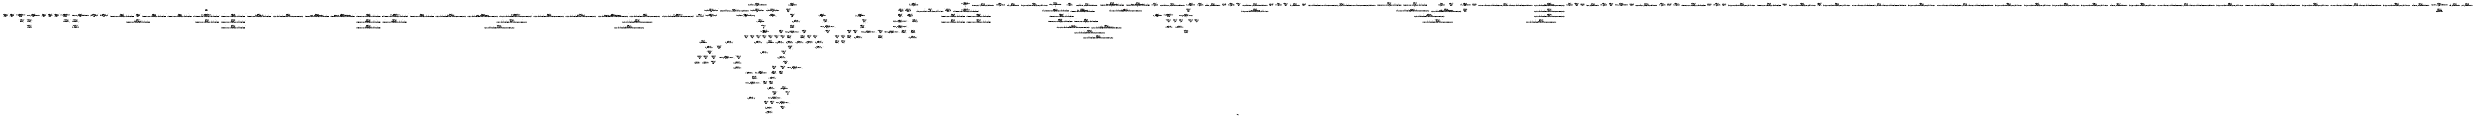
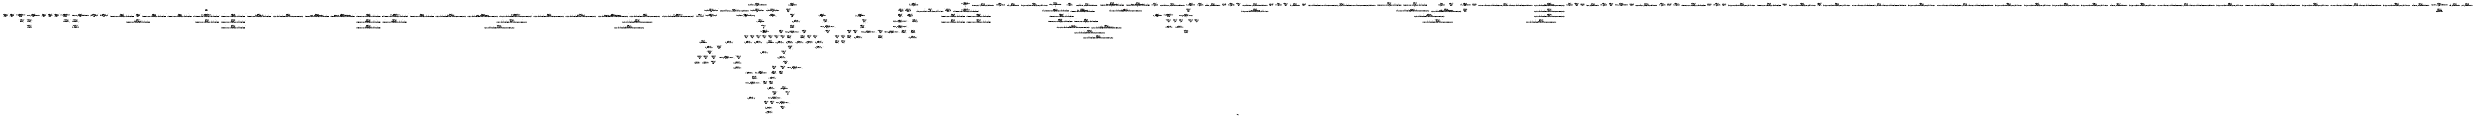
node "NodeID: 290": added
